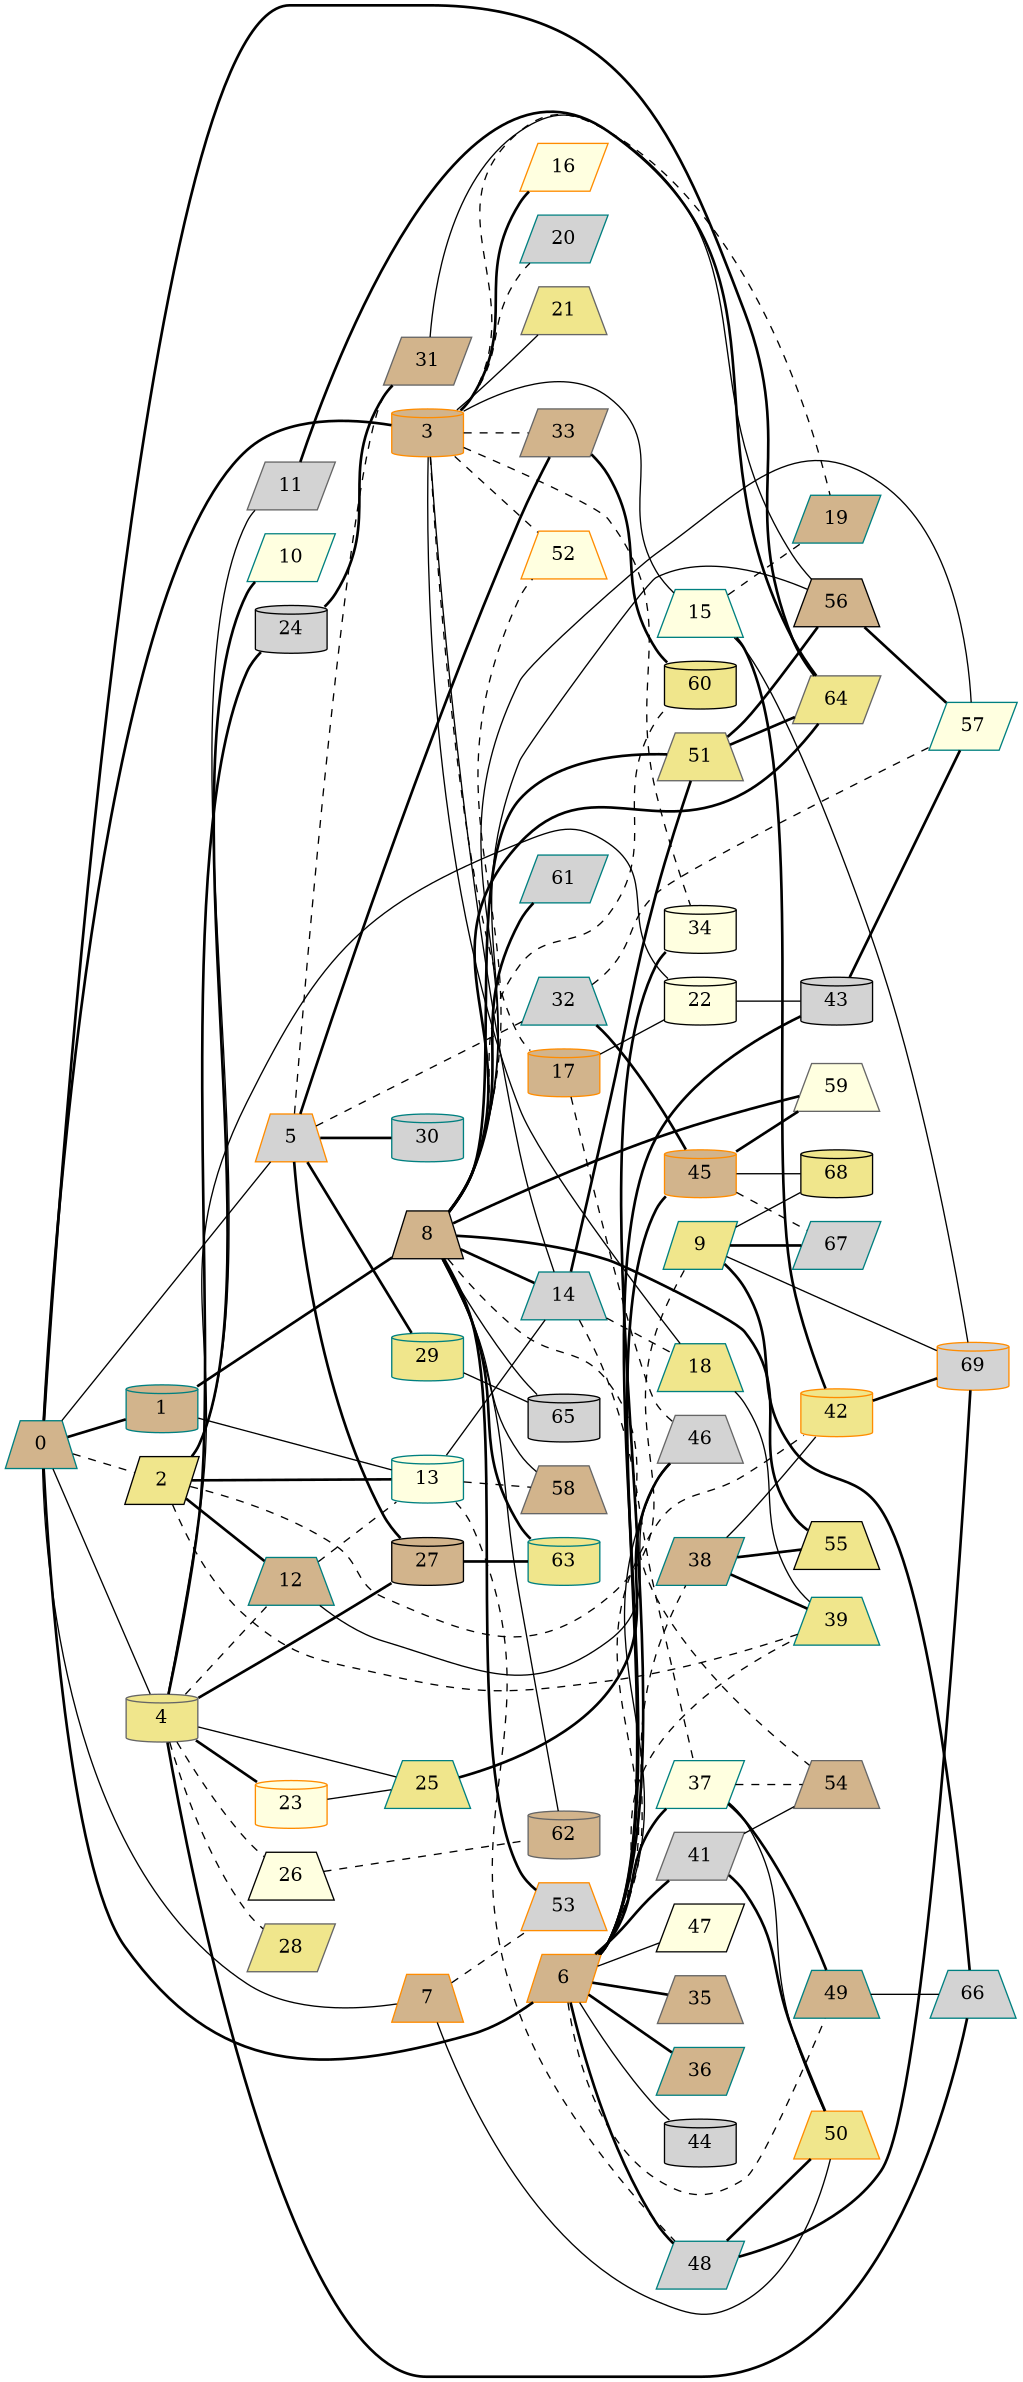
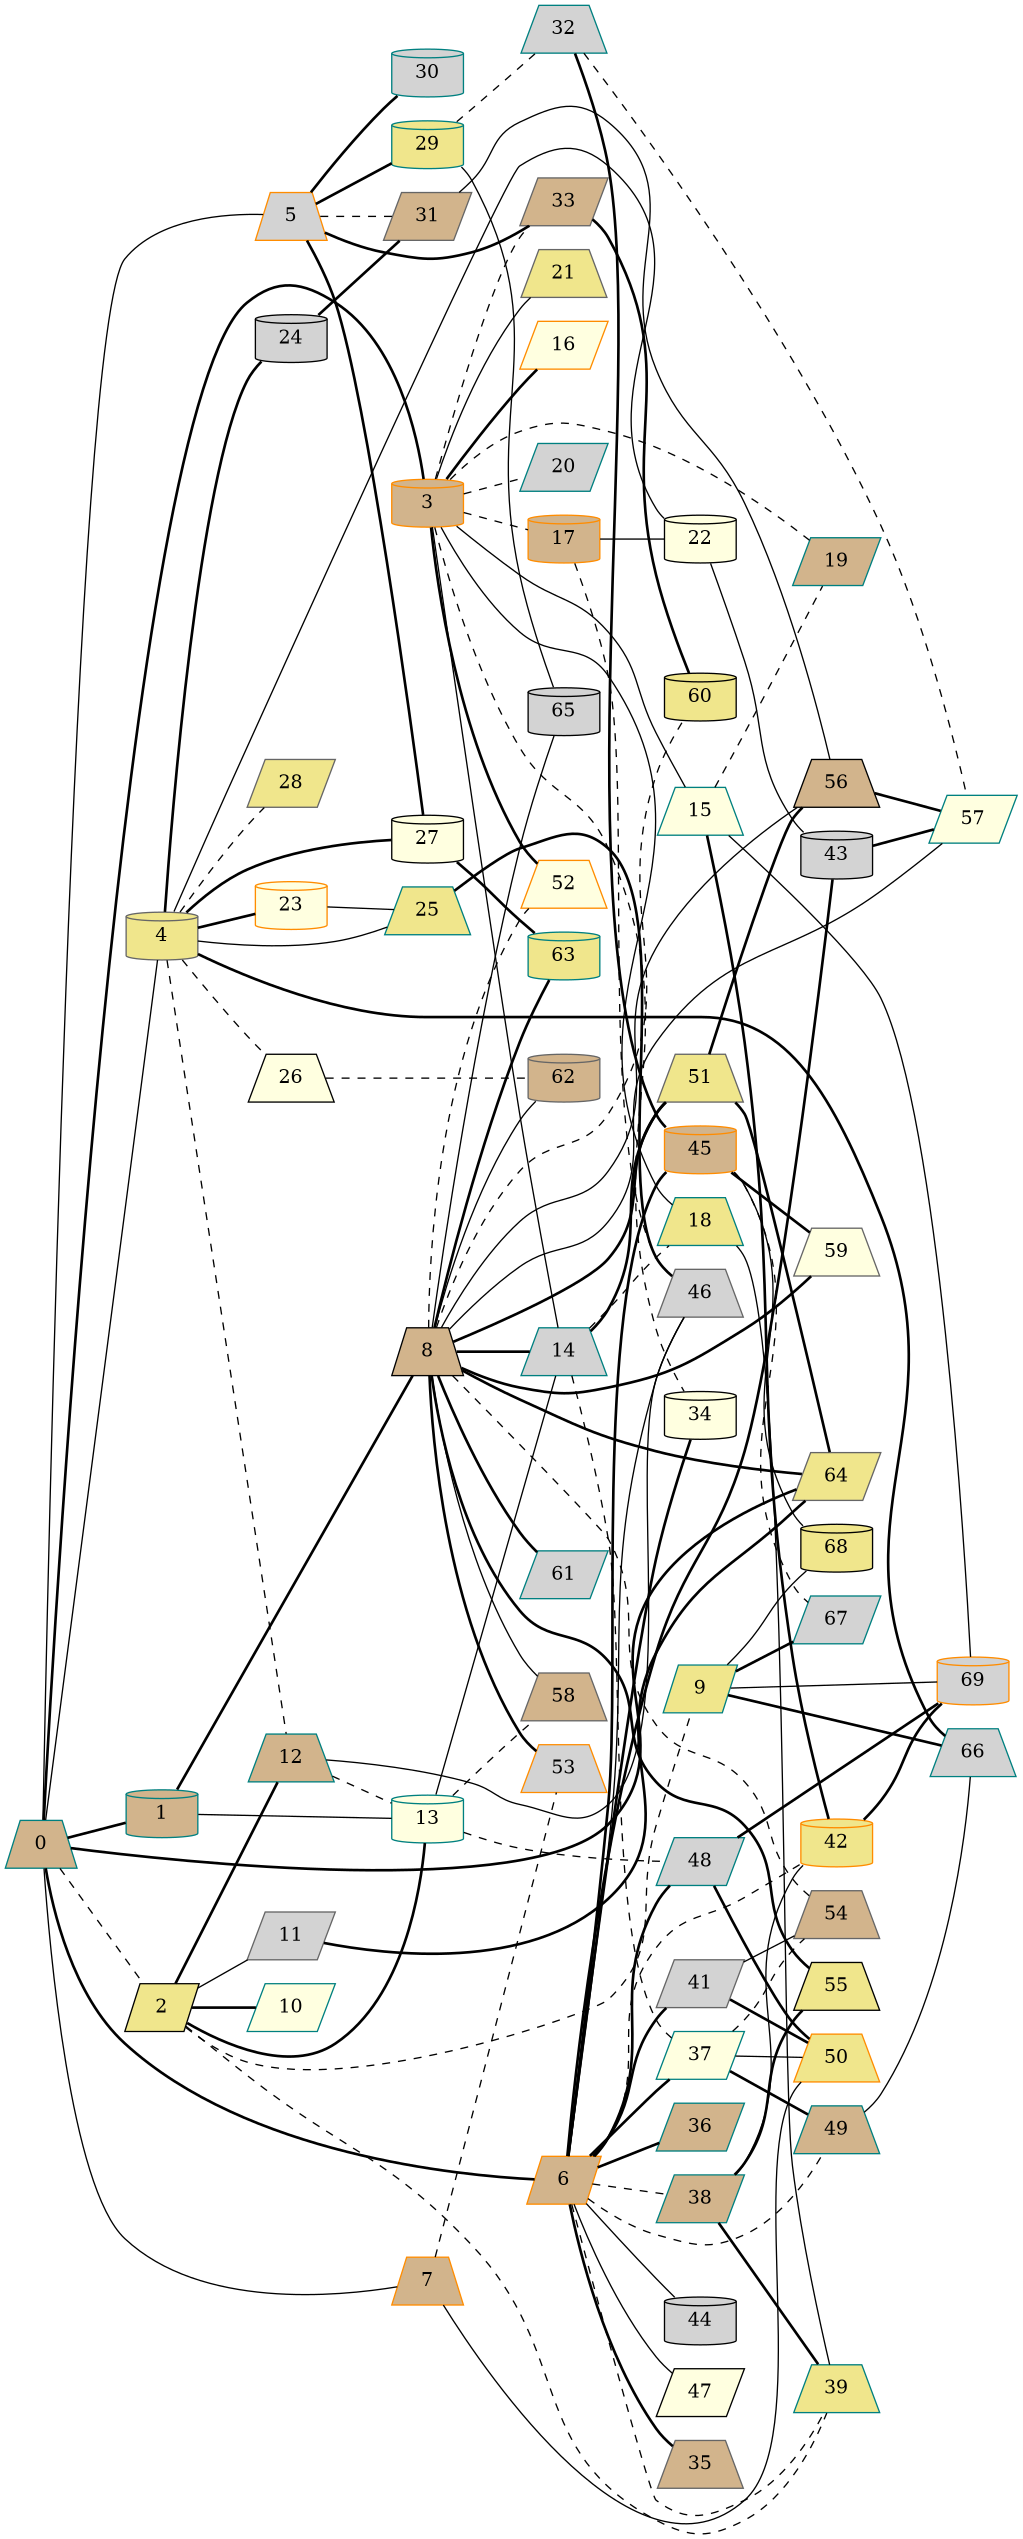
edge "3" -- "52": style dashed -> bold
edge "32" -- "5": now "32" -- "29"
node "27": fillcolor tan -> lightyellow
